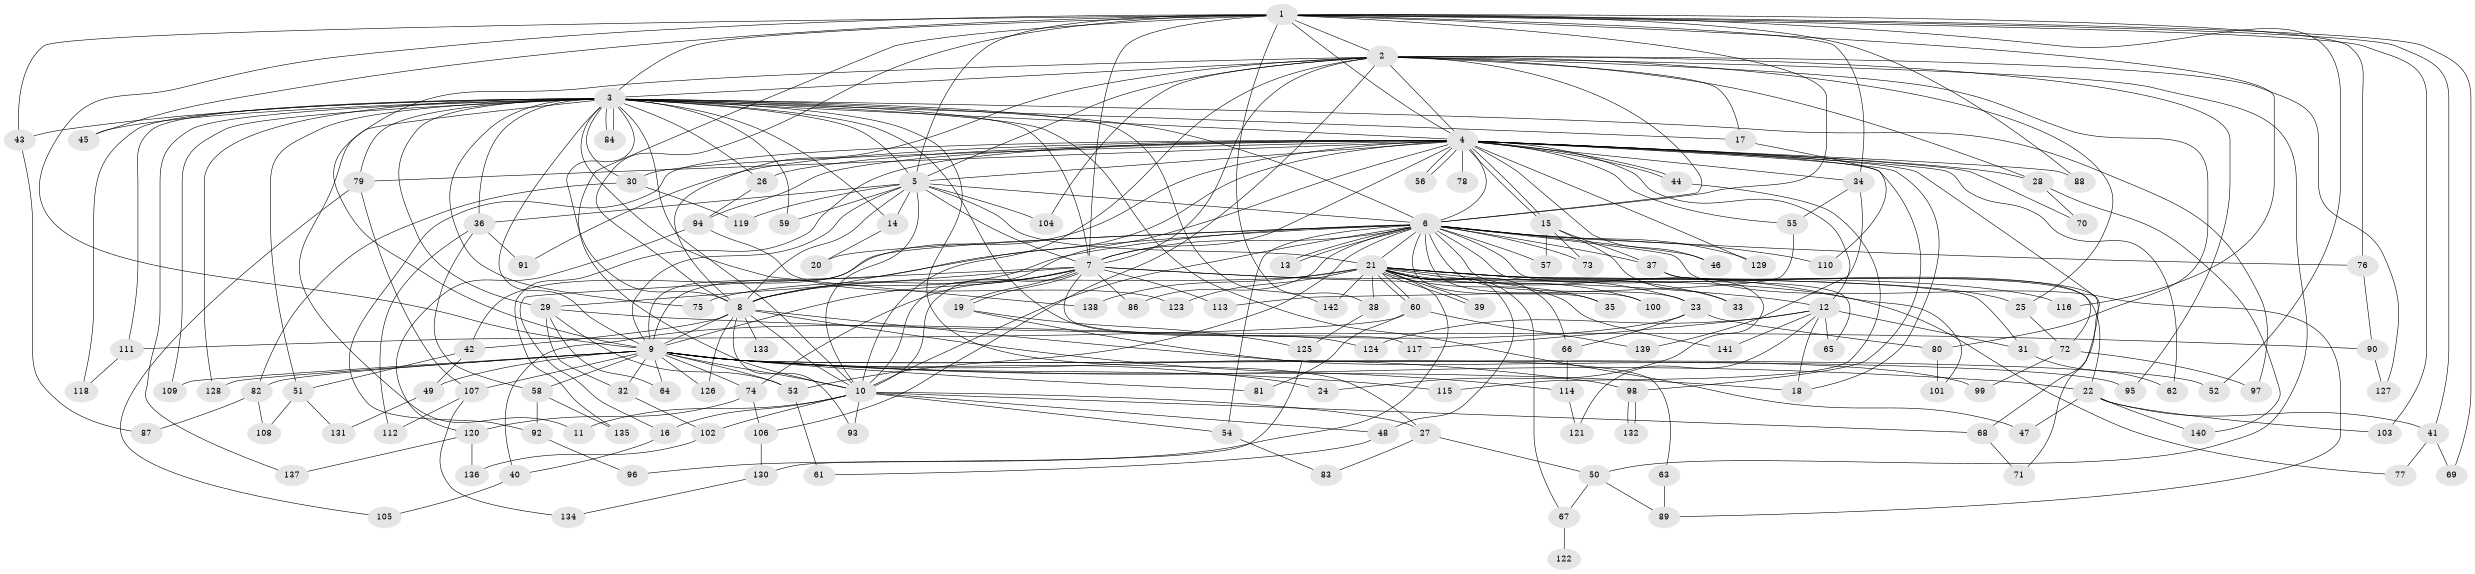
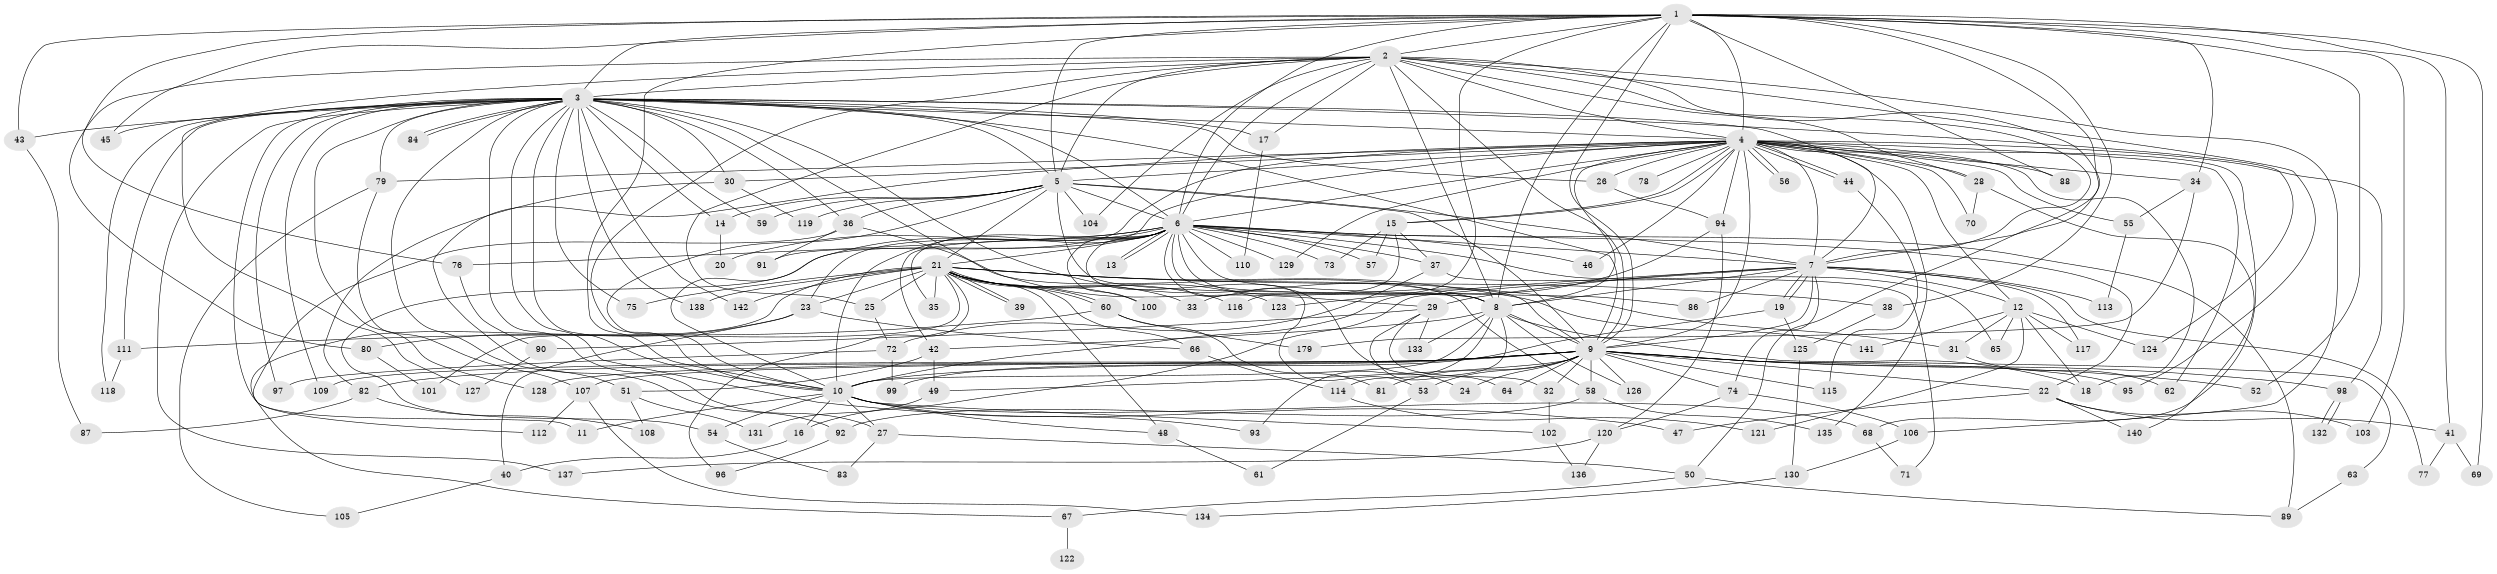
node "139": label "139" -> "179"
edge "29" -- "53": now "29" -- "133"
